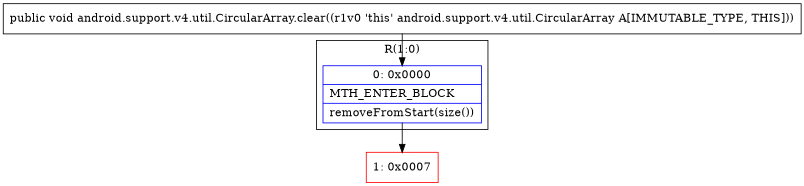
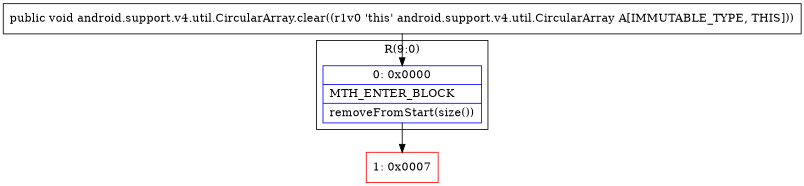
cluster "R(1:0)": label "R(1:0)" -> "R(9:0)"
